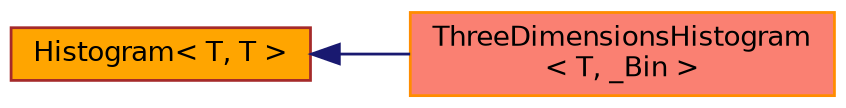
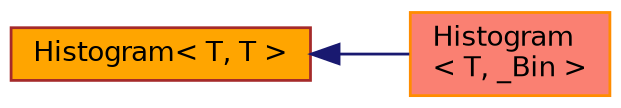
node "ThreeDimensionsHistogram < T, _Bin >": label "ThreeDimensionsHistogram < T, _Bin >" -> "Histogram < T, _Bin >"
